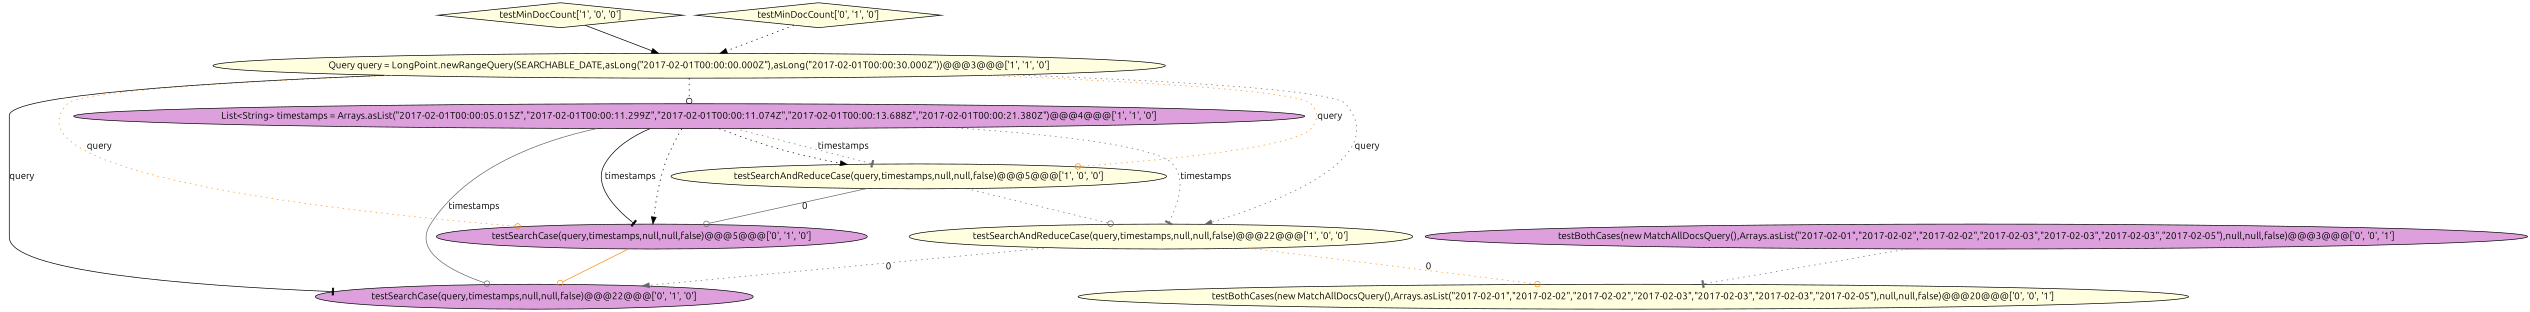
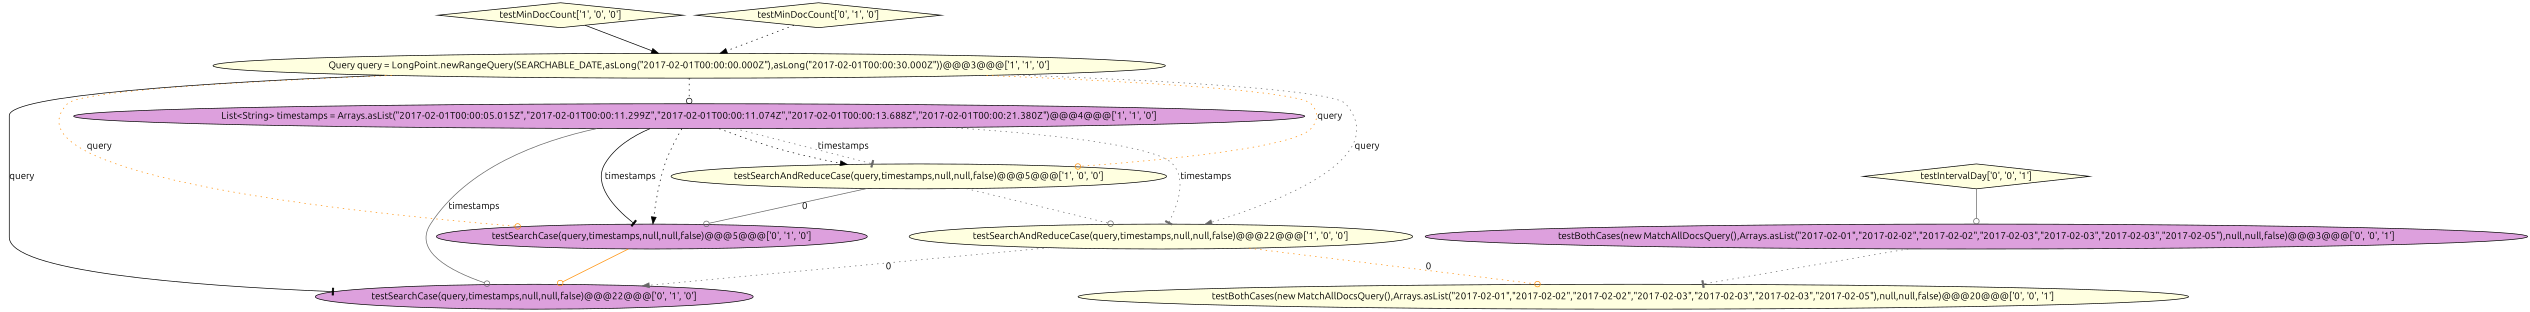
node "testIntervalDay['0', '0', '1']": added
